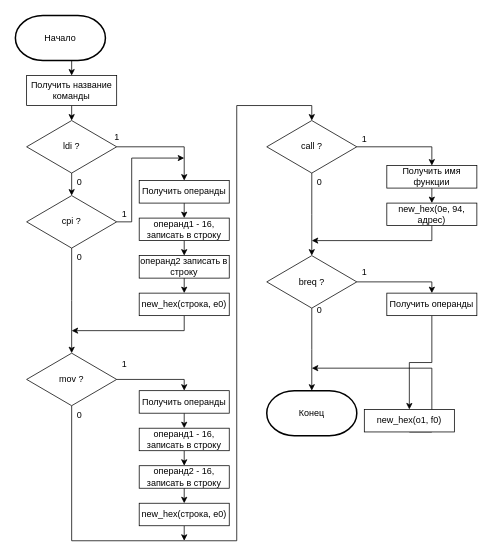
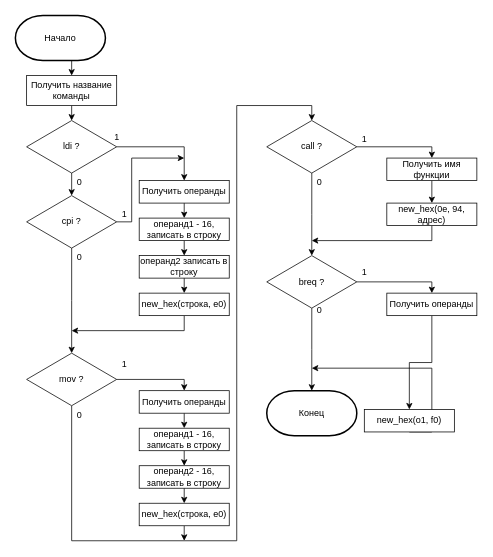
node "Получить имя функции": moved (432, 177) -> (432, 169)
